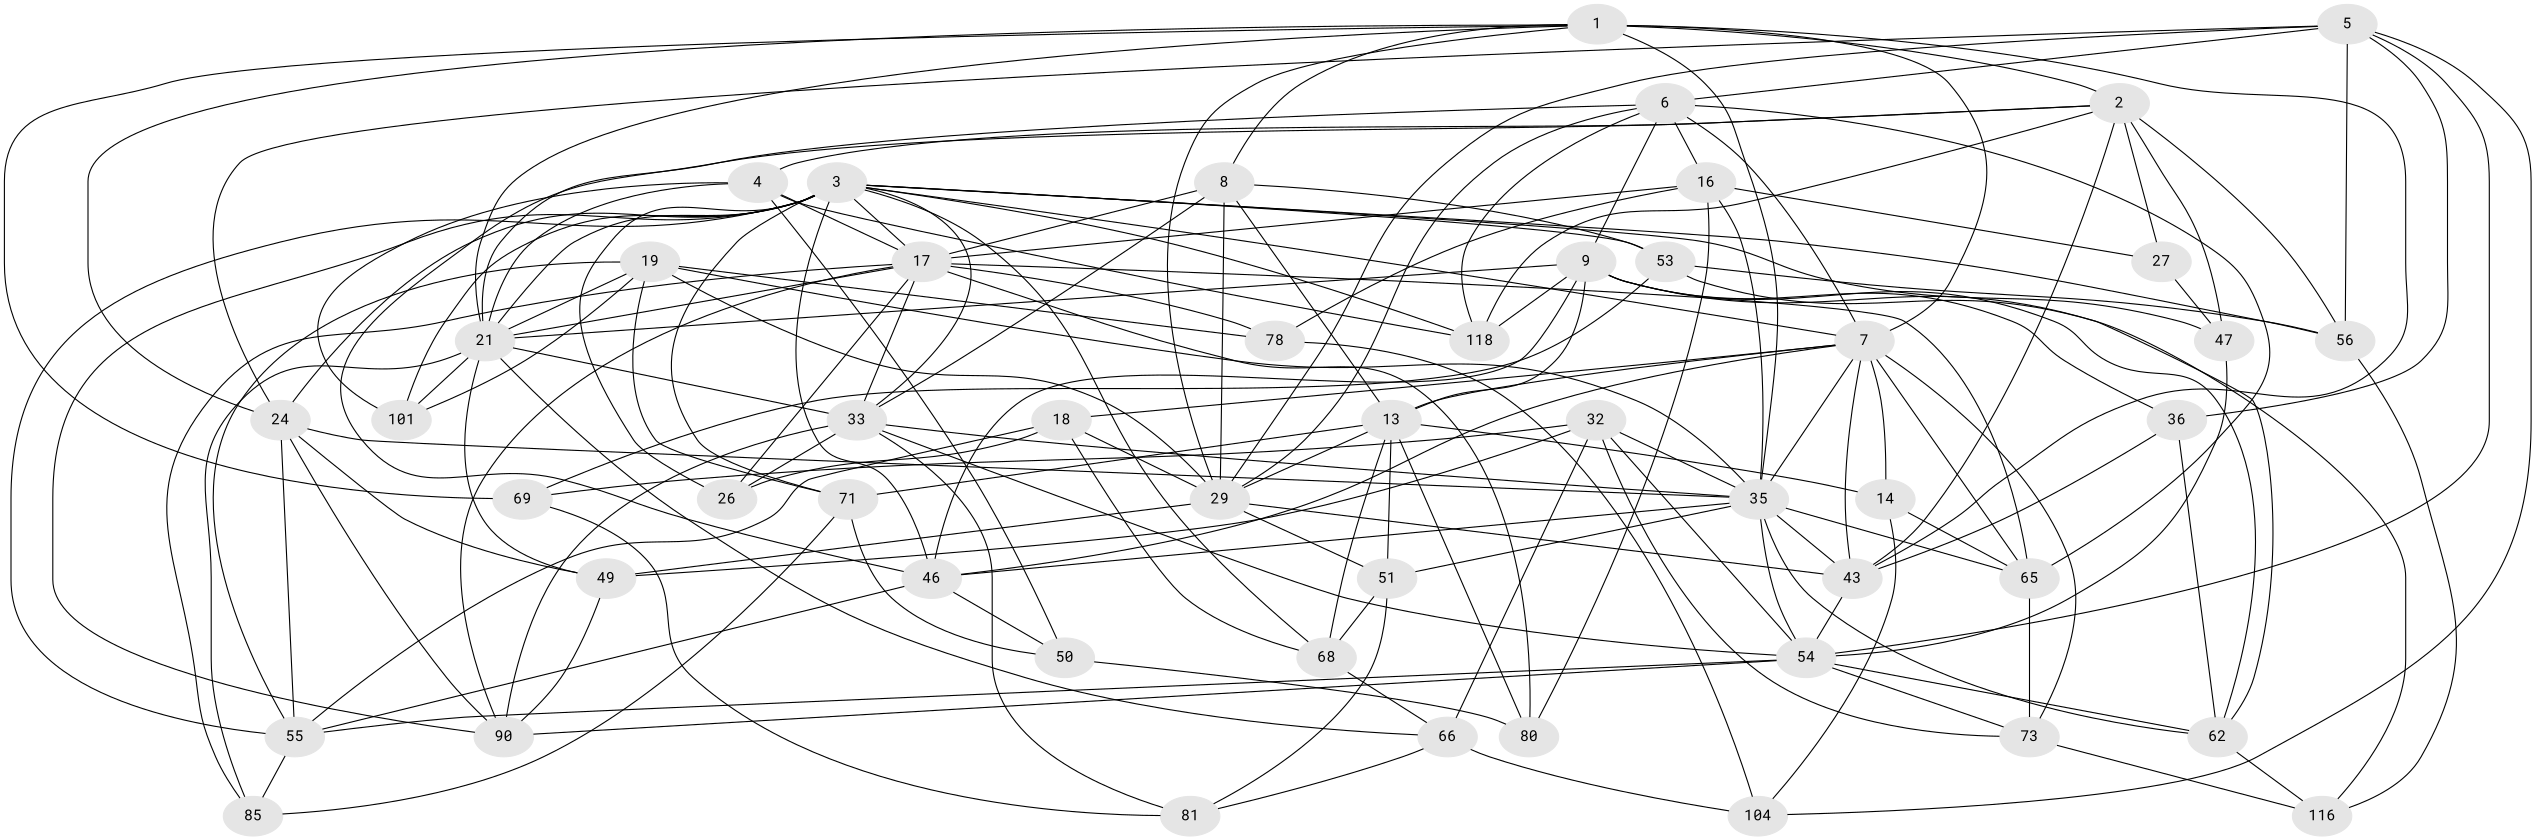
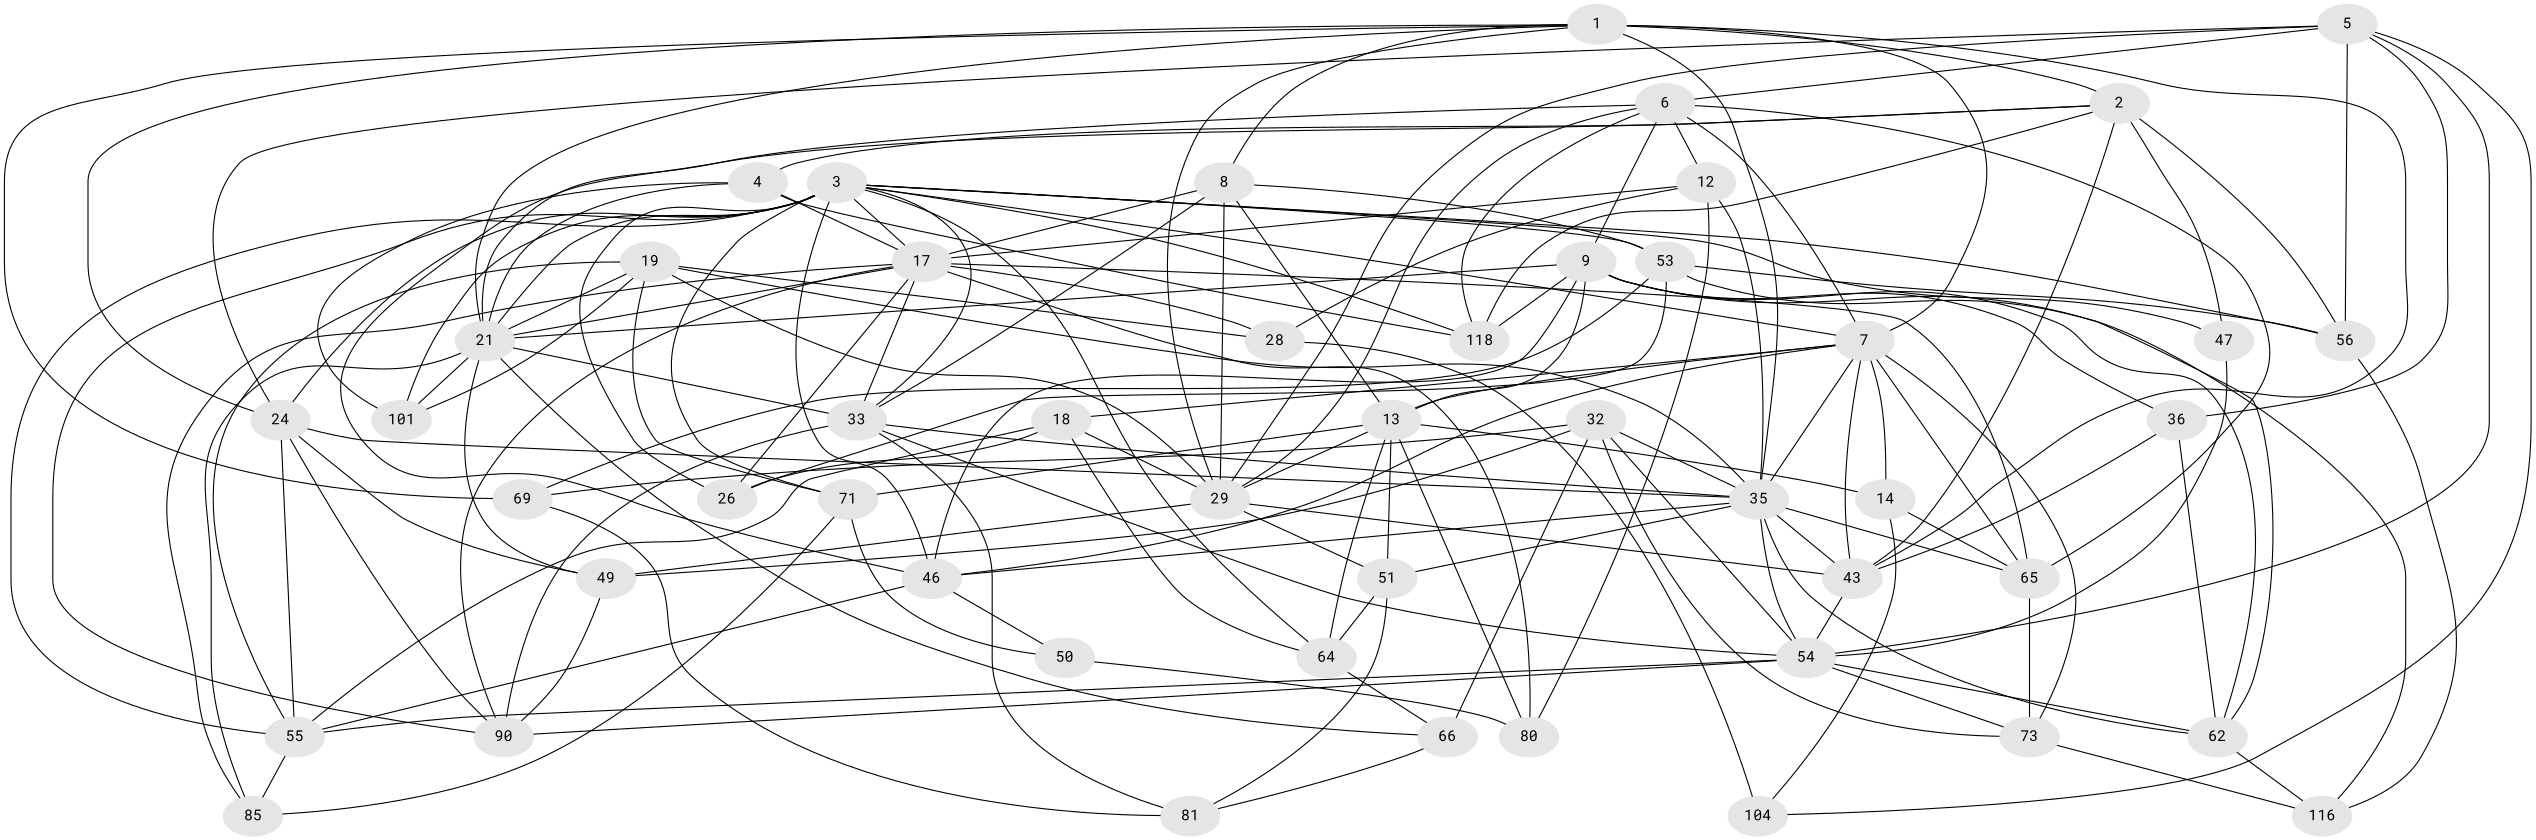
node "16": label "16" -> "12"
node "27": removed
node "78": label "78" -> "28"
edge "4" -- "50": removed
edge "33" -- "26": now "53" -- "26"
node "68": label "68" -> "64"
edge "66" -- "104": removed
